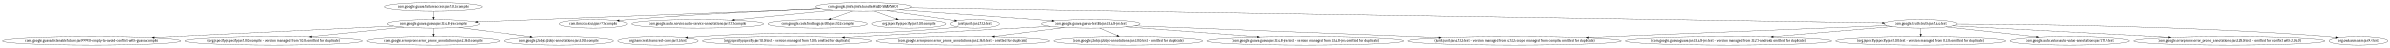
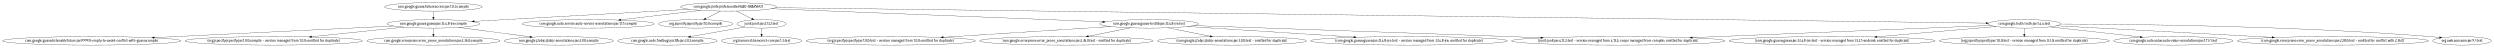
edge "com.google.jimfs:jimfs:bundle:HEAD-SNAPSHOT" -> "com.google.code.findbugs:jsr305:jar:3.0.2:compile": now "junit:junit:jar:2.13.2:test" -> "com.google.code.findbugs:jsr305:jar:3.0.2:compile"
node "com.ibm.icu:icu4j:jar:77.1:compile": removed
